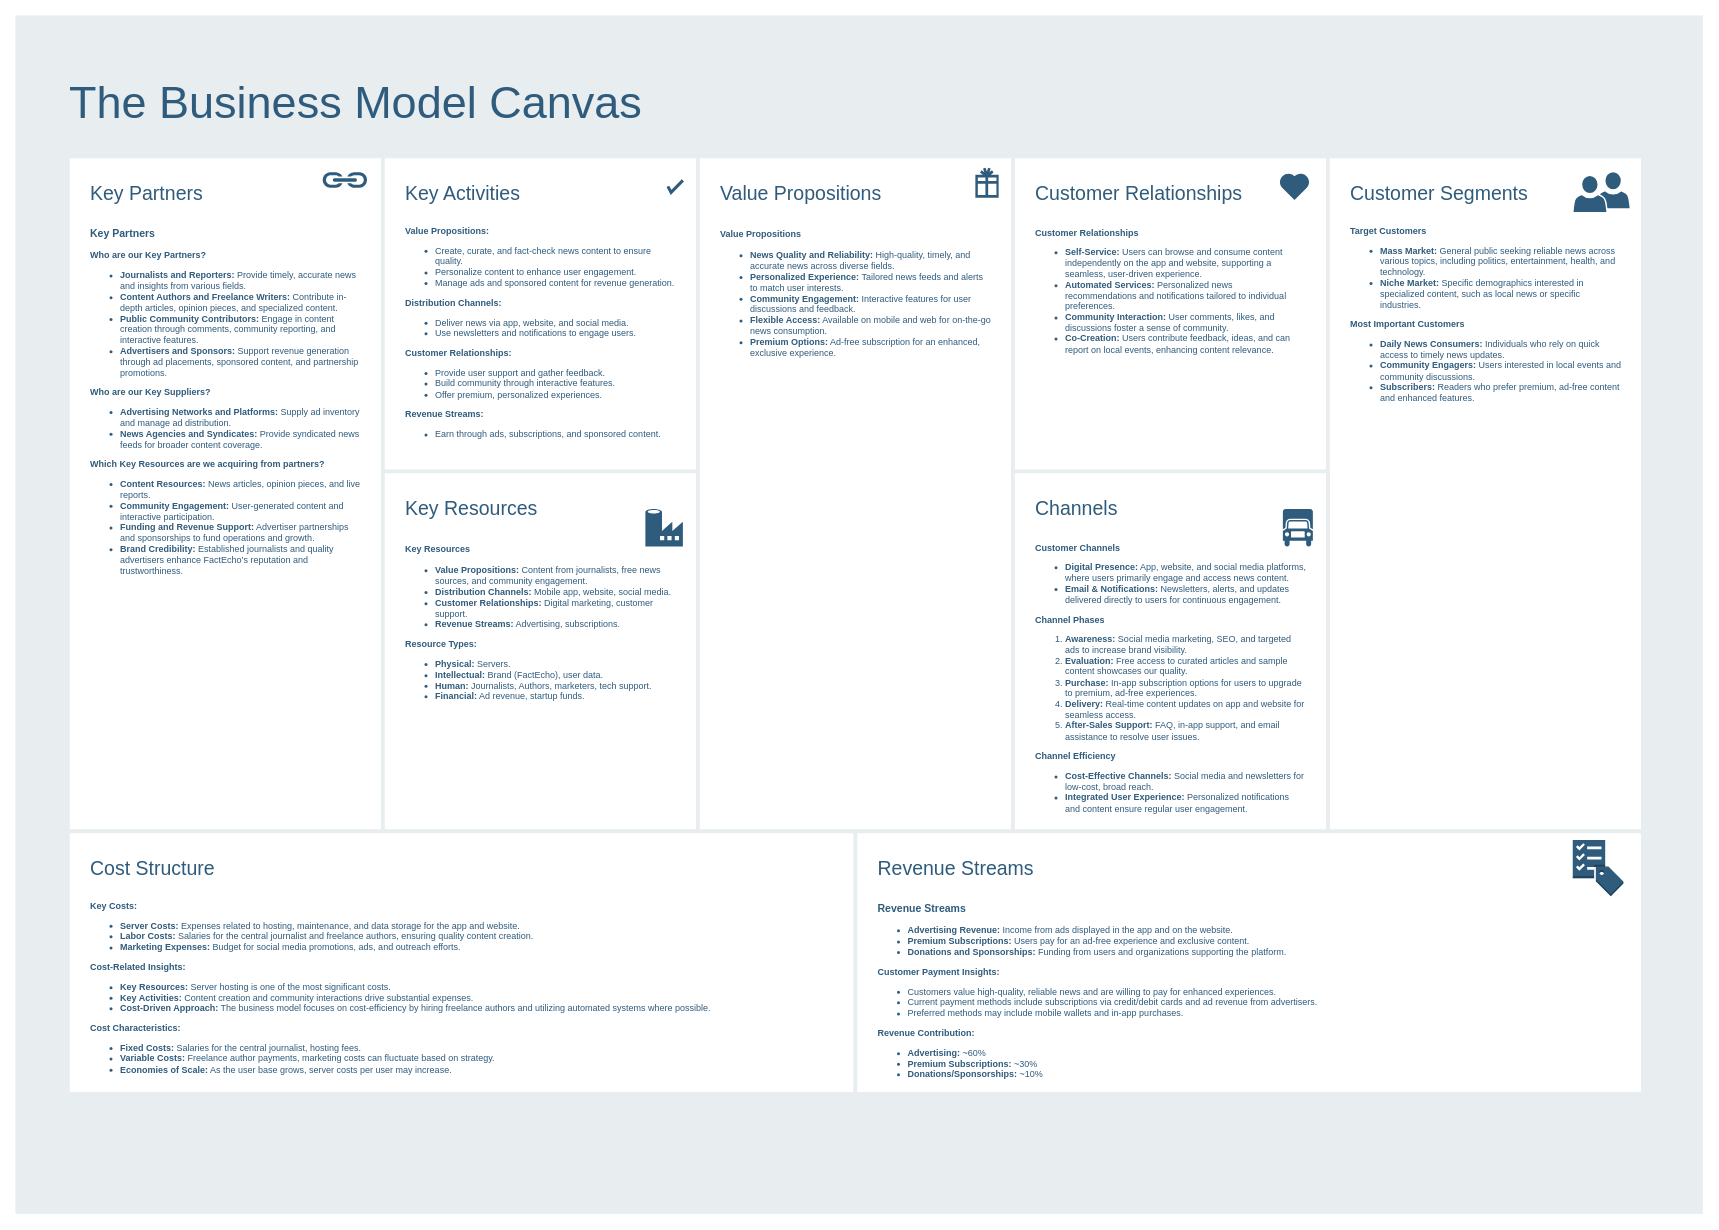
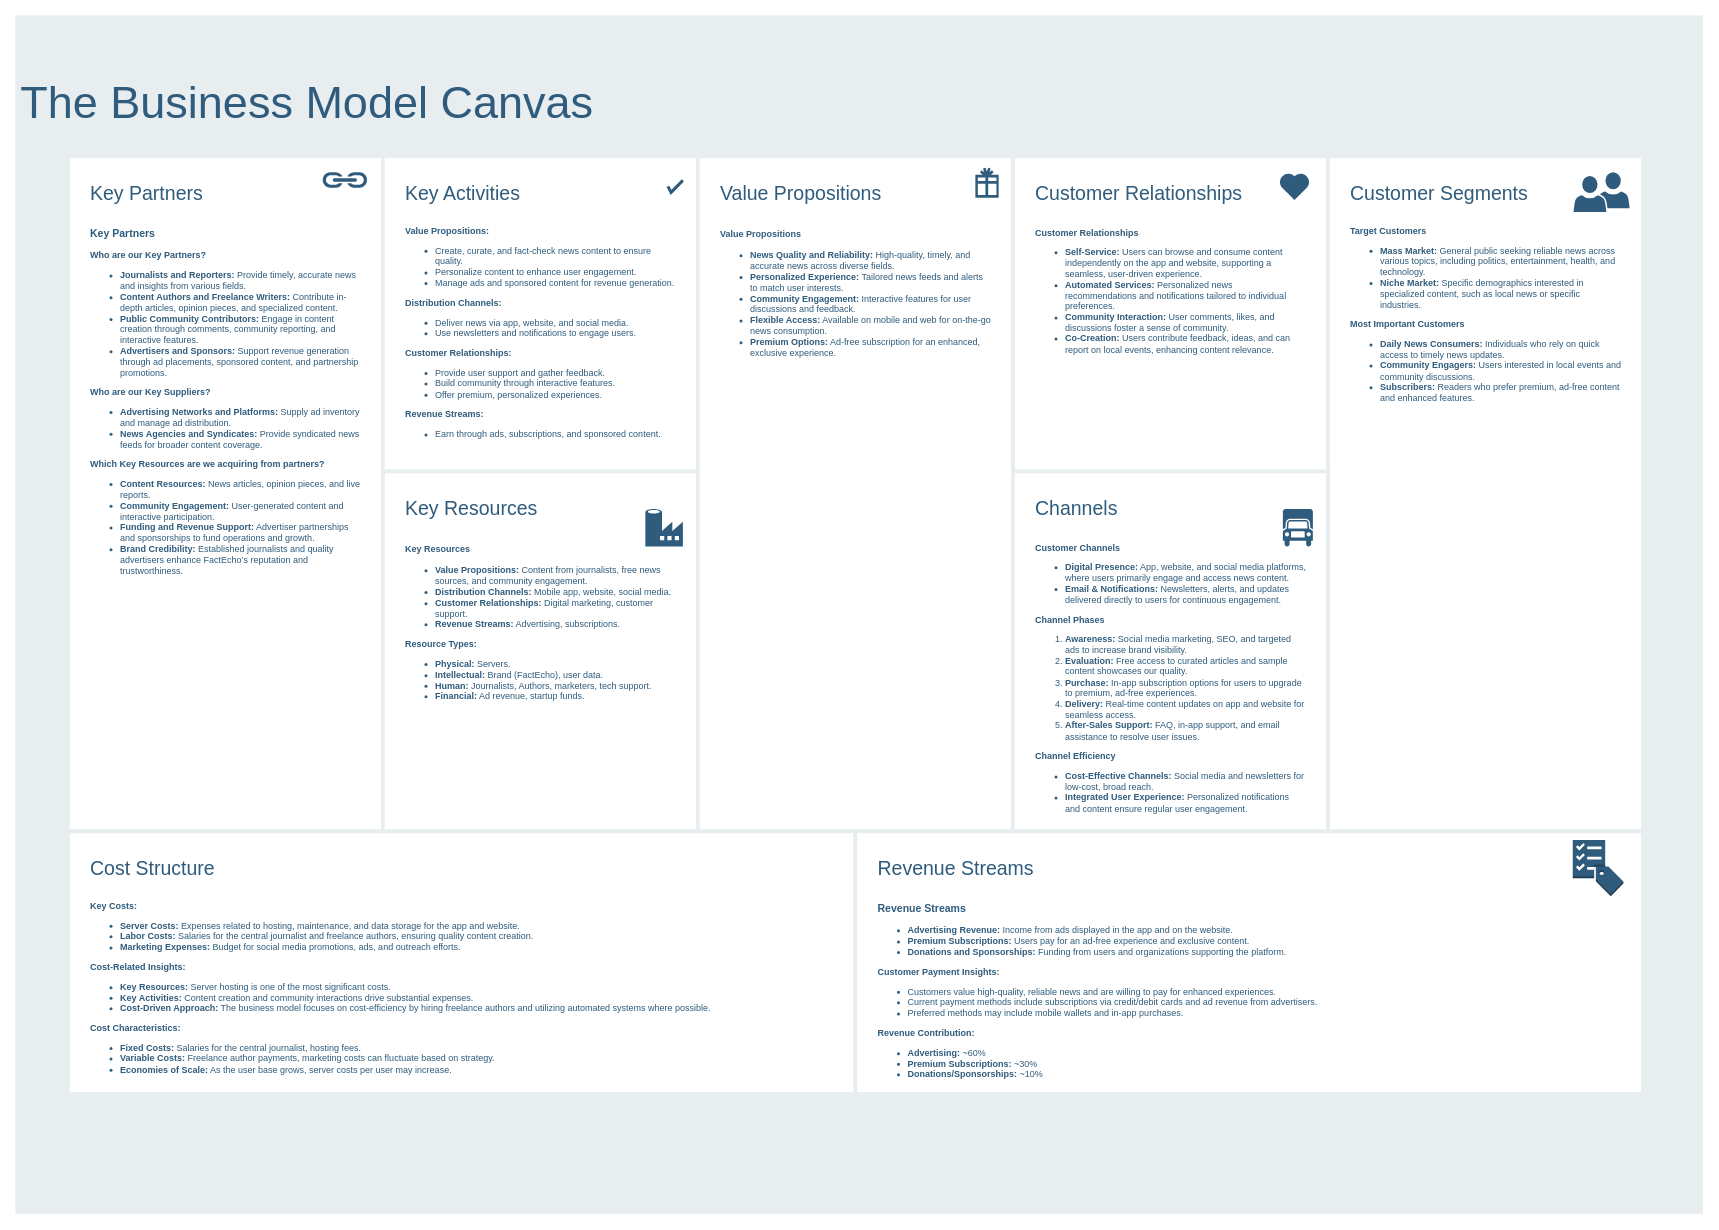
node "The Business Model Canvas": moved (360, 100) -> (312, 100)
